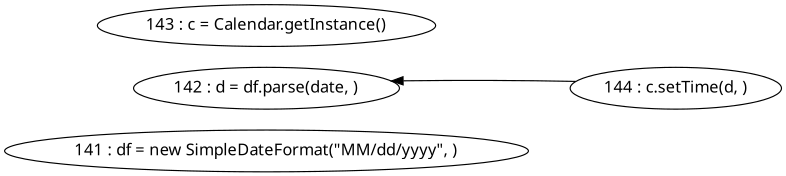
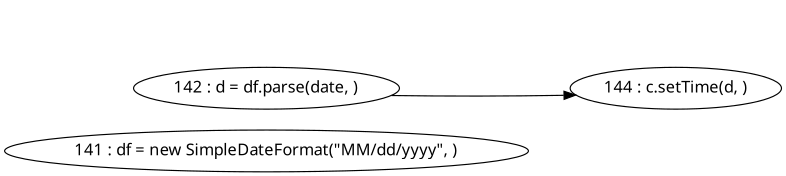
node "143 : c = Calendar.getInstance()": removed
edge "144 : c.setTime(d, )" -> "142 : d = df.parse(date, )": reversed
